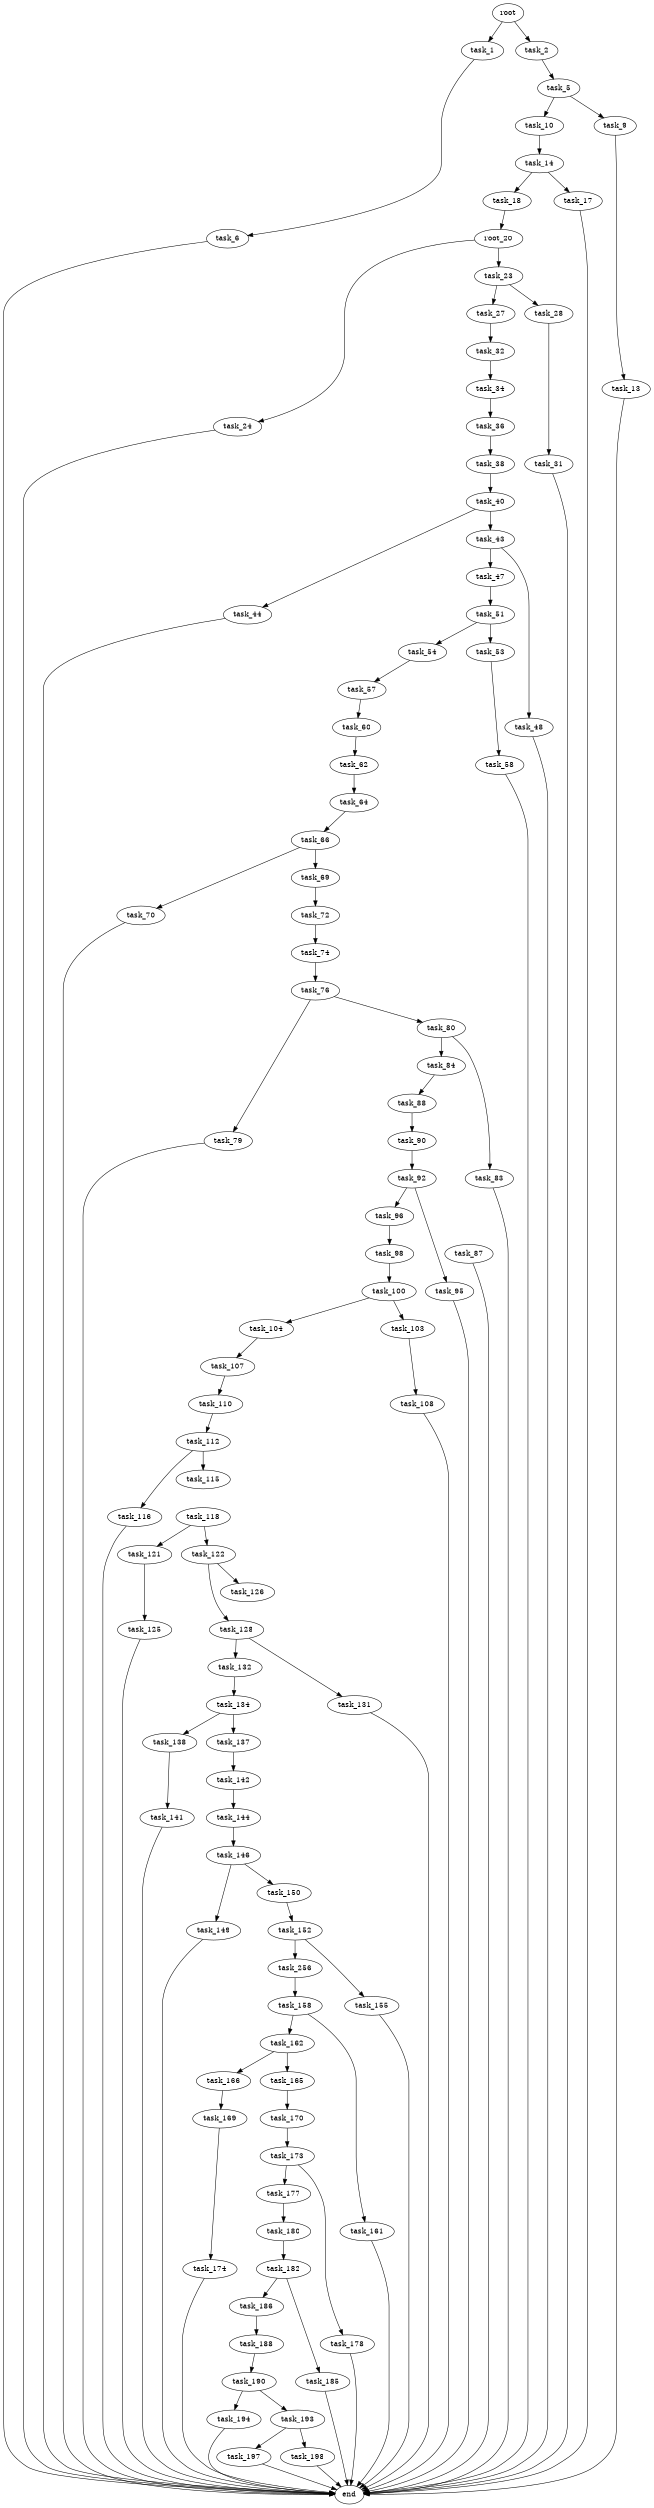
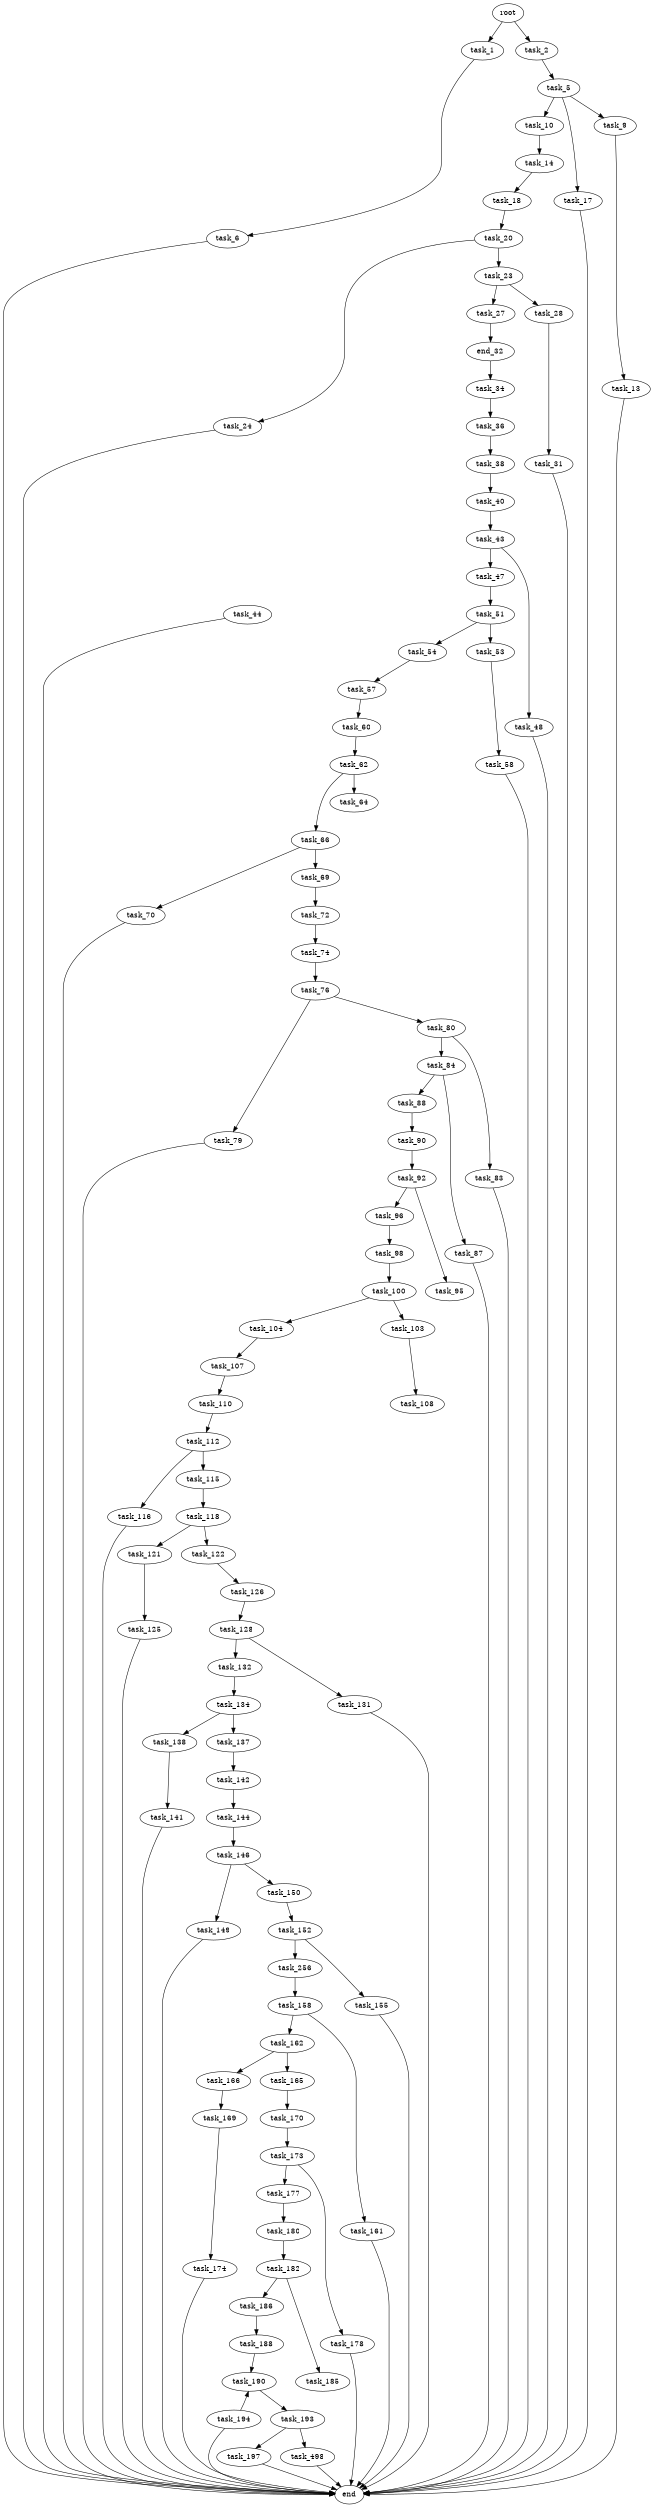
edge "task_14" -> "task_17": now "task_5" -> "task_17"
node "root_20": label "root_20" -> "task_20"
node "task_32": label "task_32" -> "end_32"
edge "task_40" -> "task_44": removed
edge "task_64" -> "task_66": now "task_62" -> "task_66"
edge "task_84" -> "task_87": added
edge "task_115" -> "task_118": added
edge "task_122" -> "task_128": now "task_126" -> "task_128"
edge "task_95" -> "end": removed
edge "task_108" -> "end": removed
edge "task_190" -> "task_194": reversed
edge "task_185" -> "end": removed
node "task_198": label "task_198" -> "task_498"
